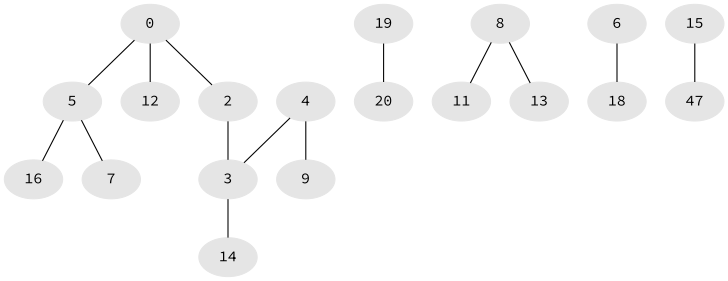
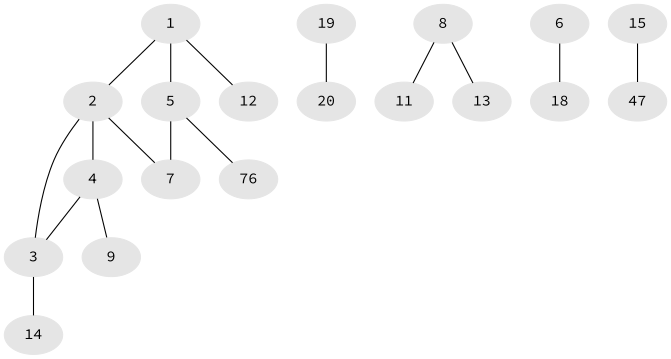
node "0": label "0" -> "1"
edge "2" -- "7": added
edge "2" -- "4": added
node "16": label "16" -> "76"
